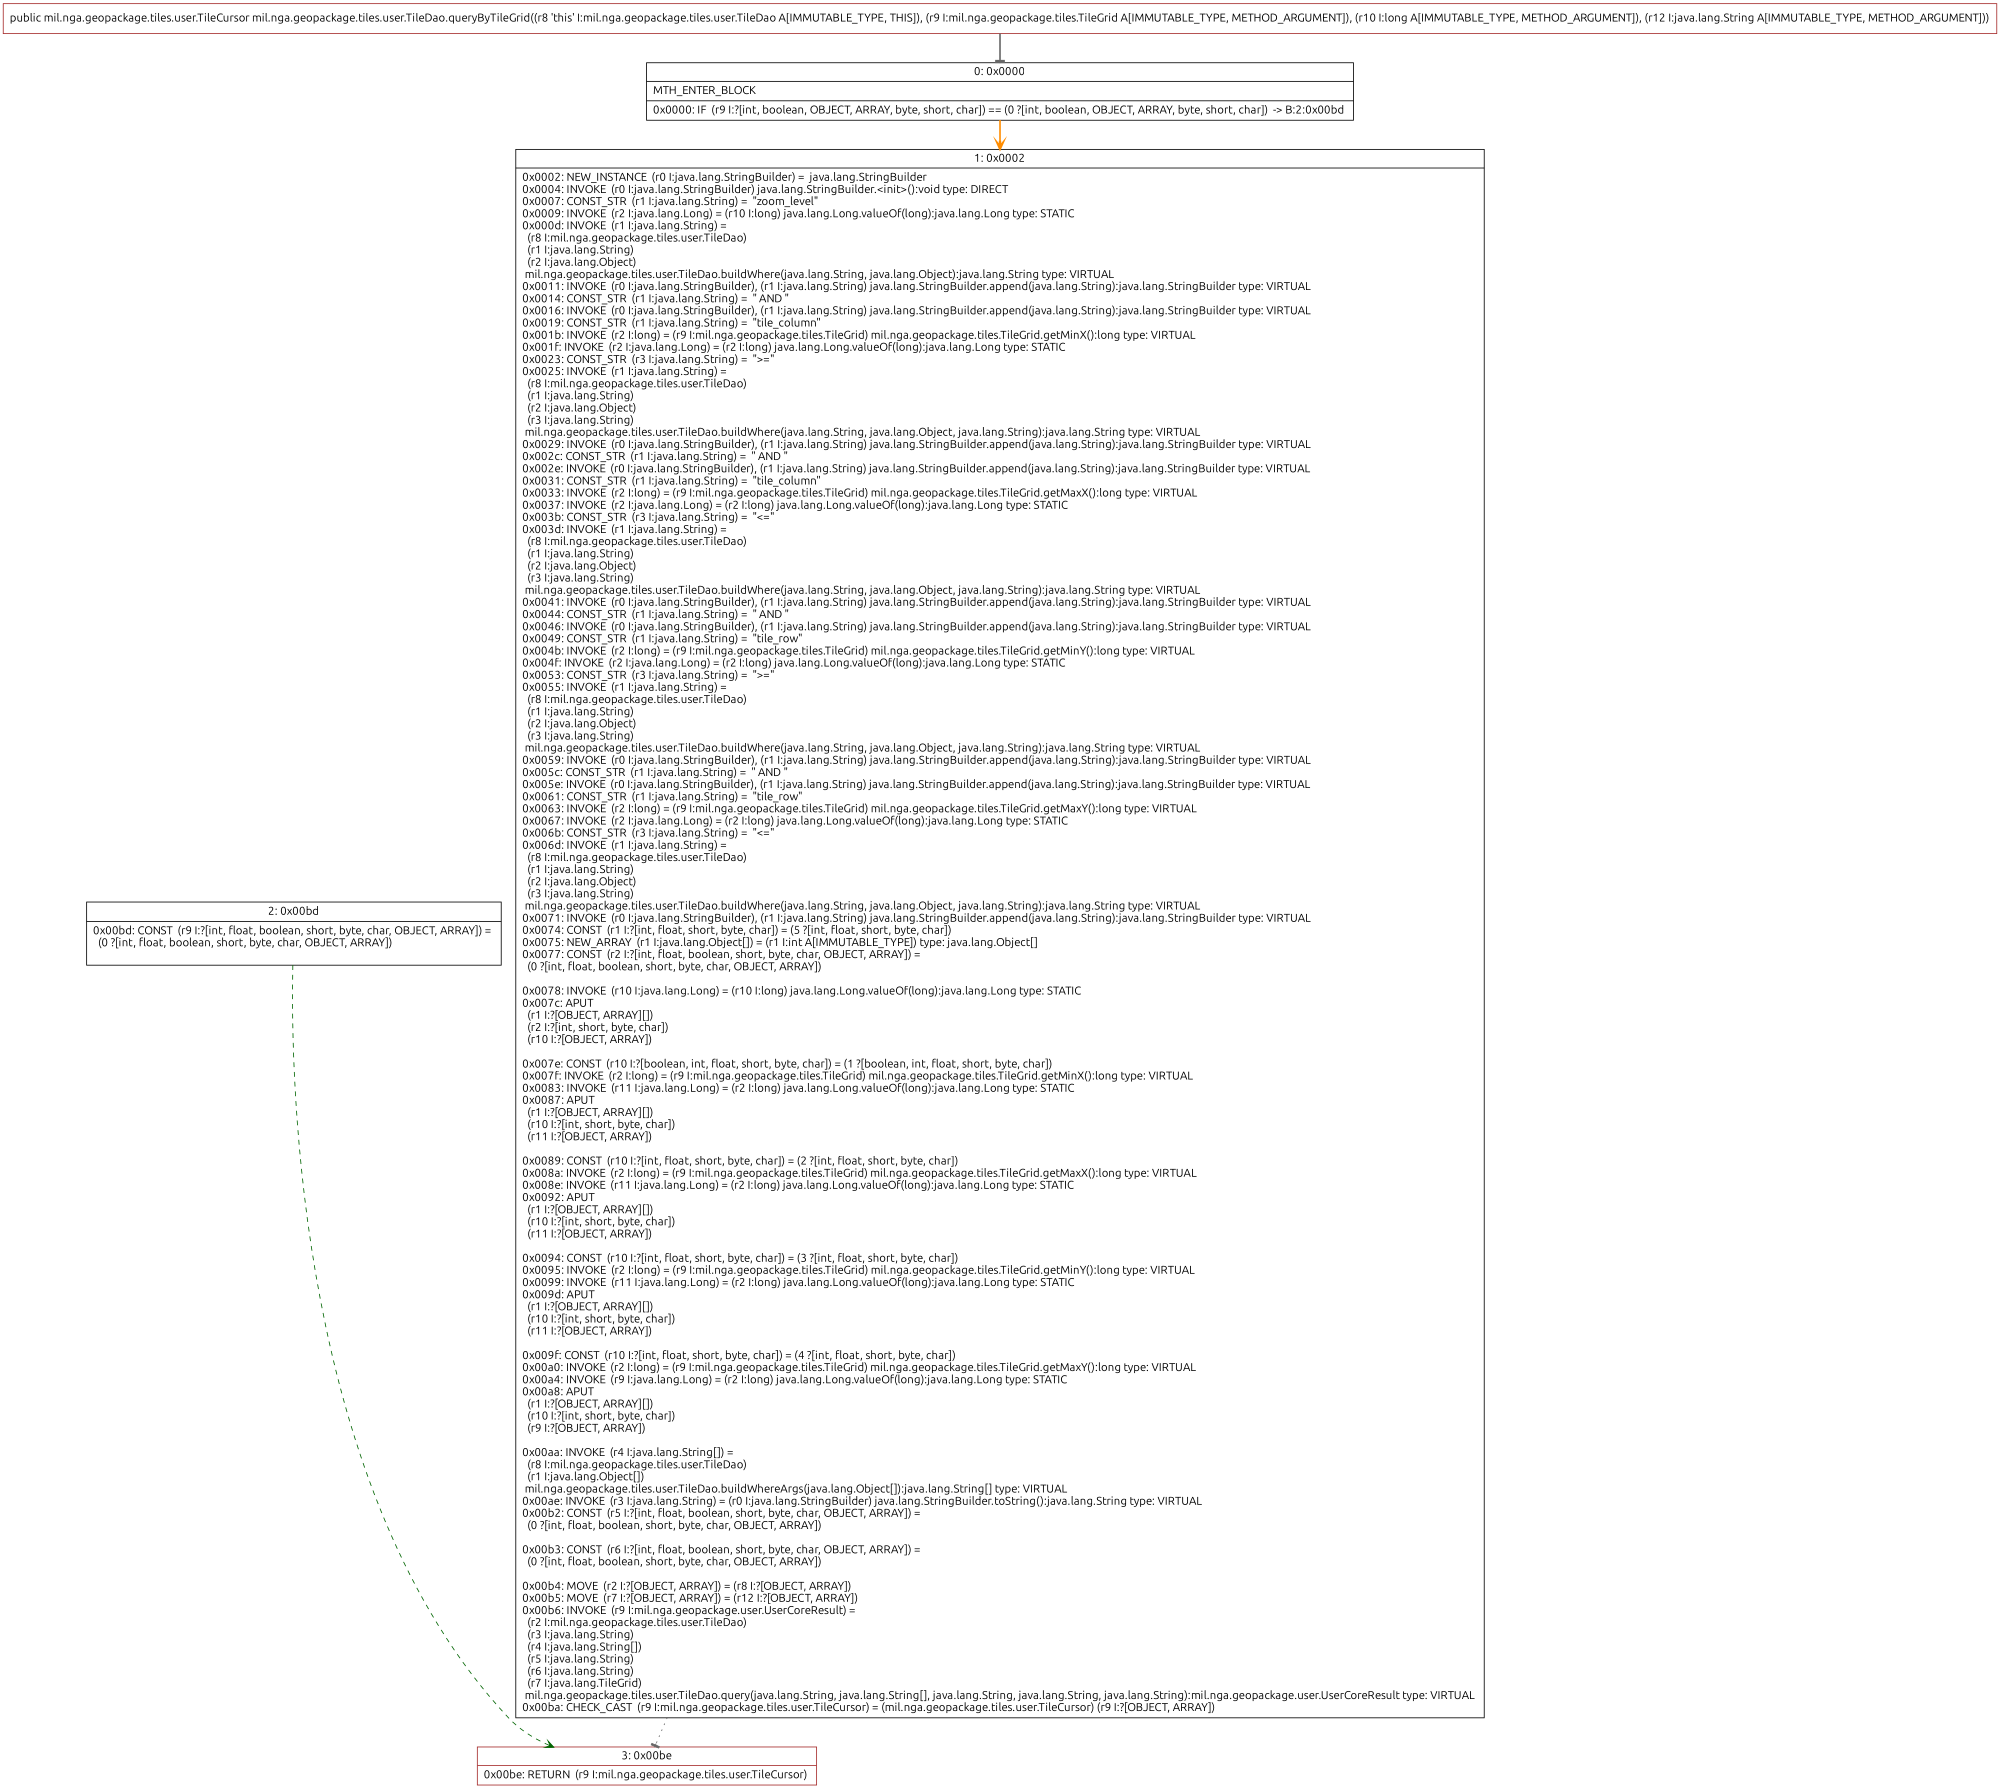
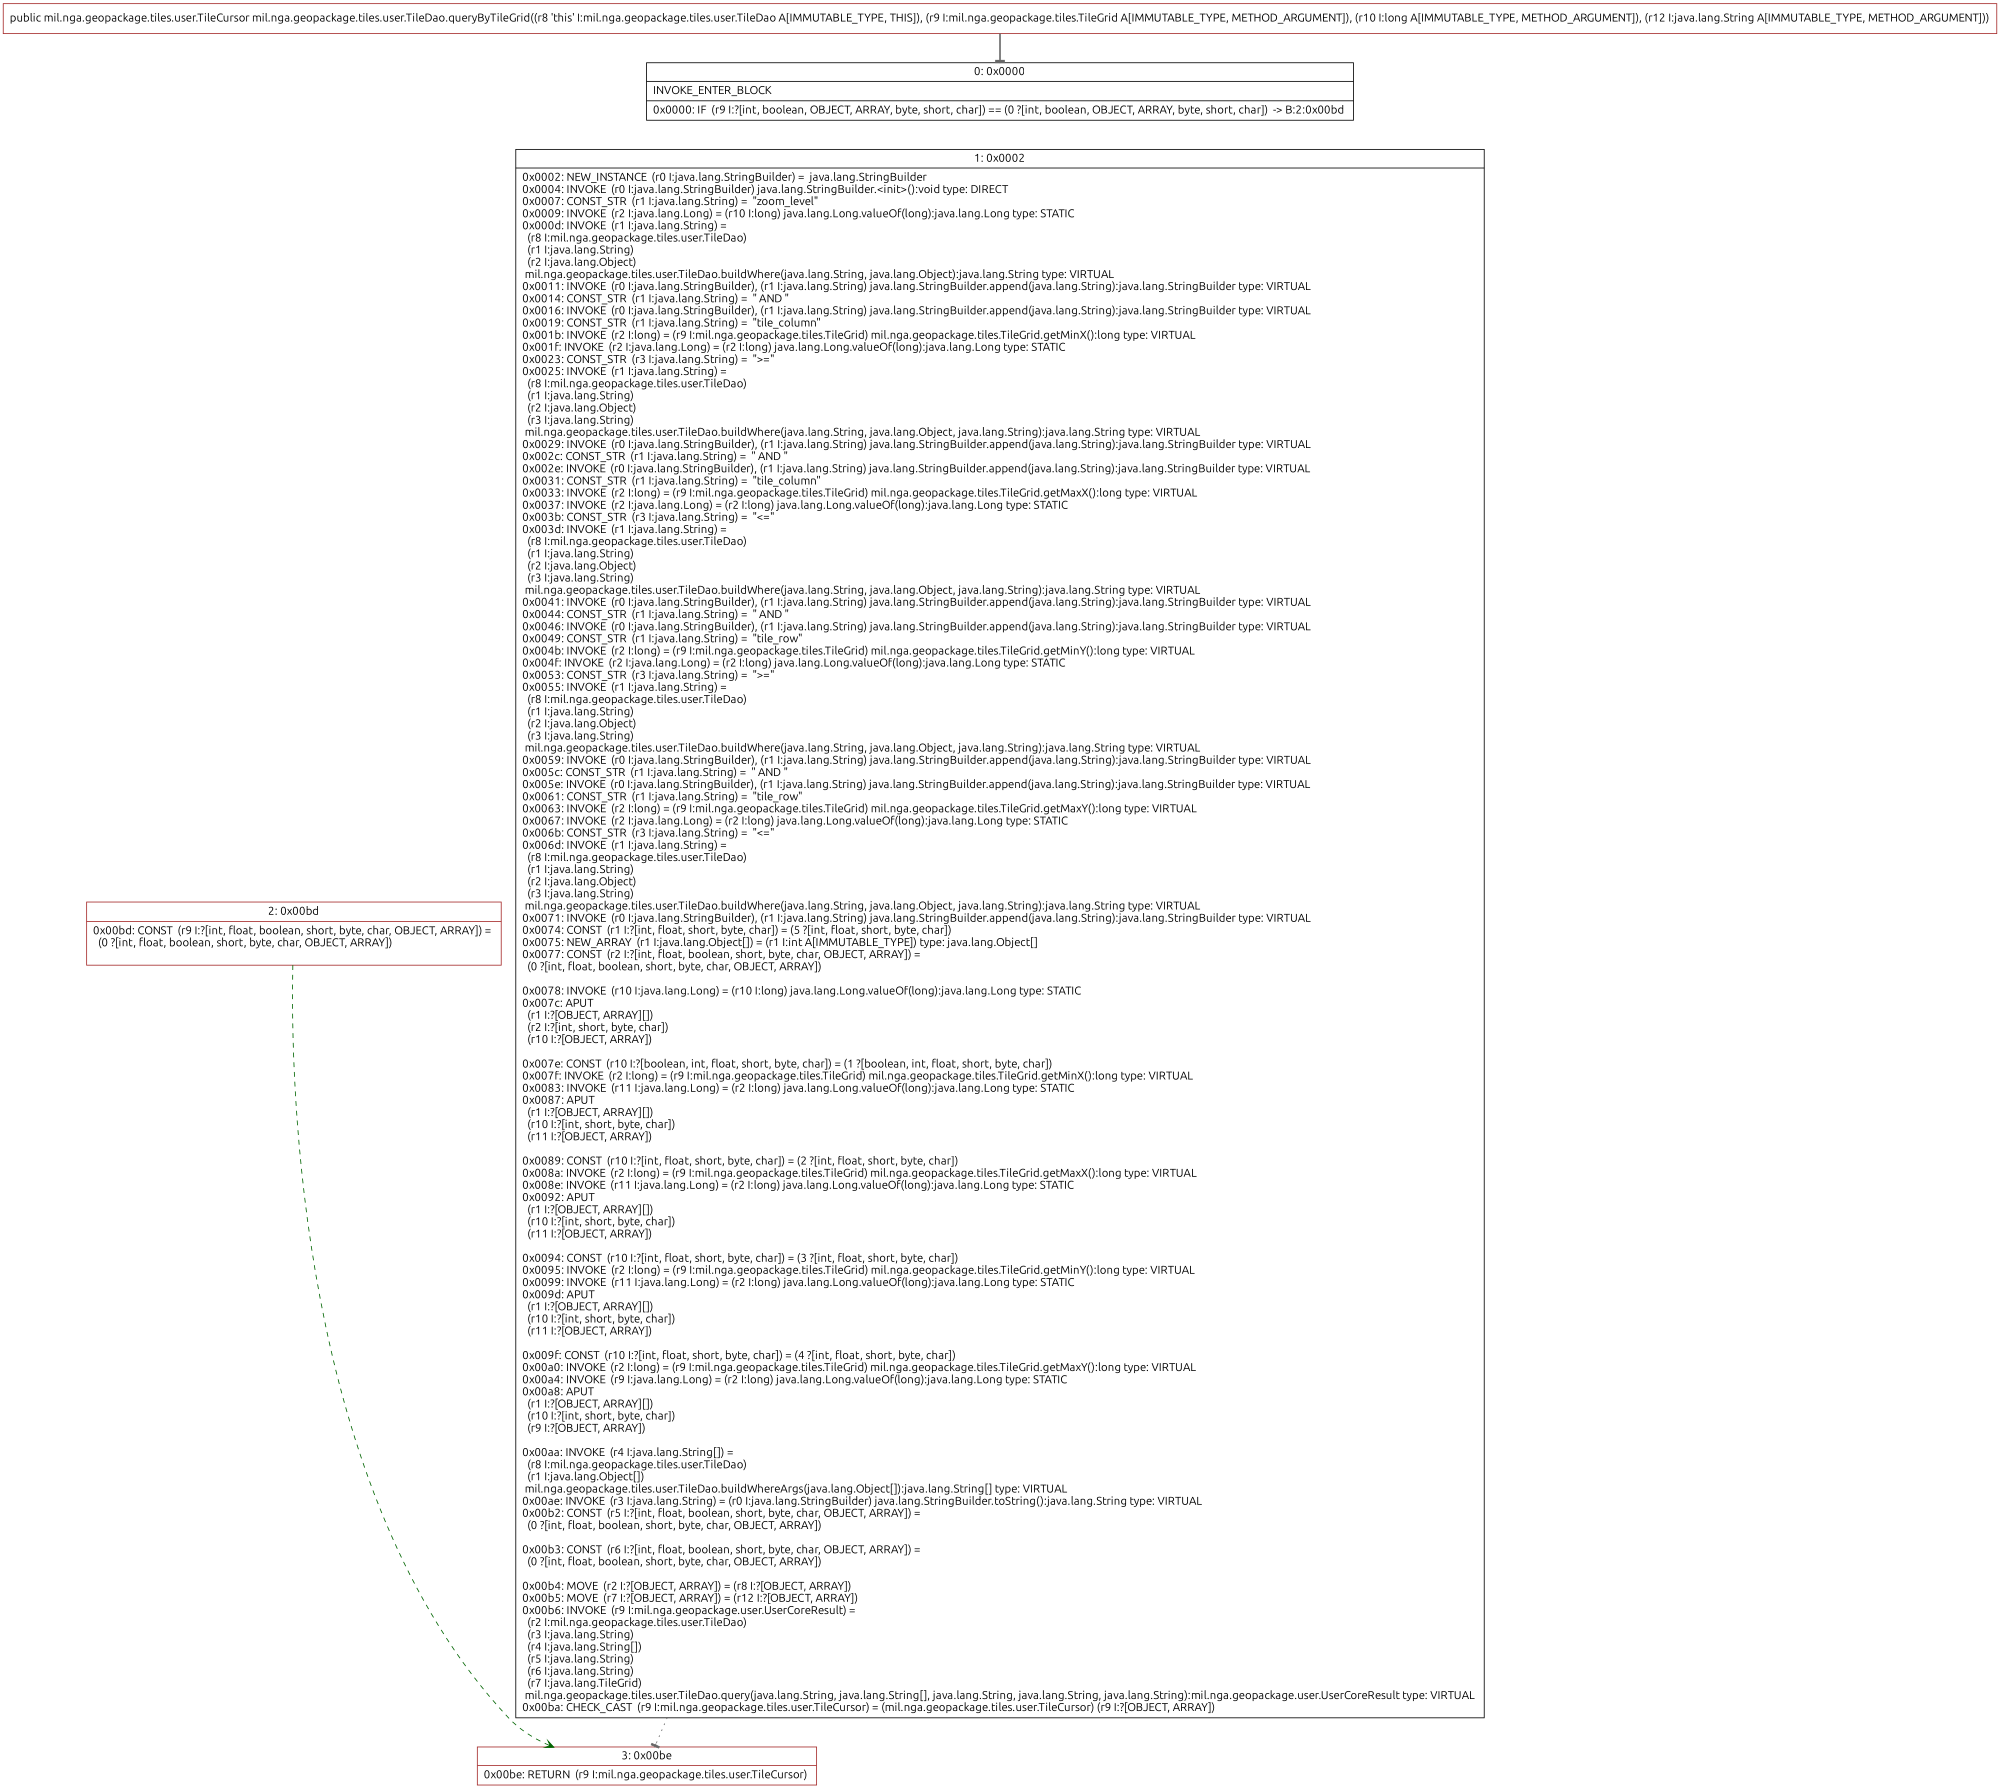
node "0: 0x0000": text "MTH_ENTER_BLOCK" -> "INVOKE_ENTER_BLOCK"
edge "0: 0x0000" -> "1: 0x0002": removed
node "2: 0x00bd": color black -> brown
